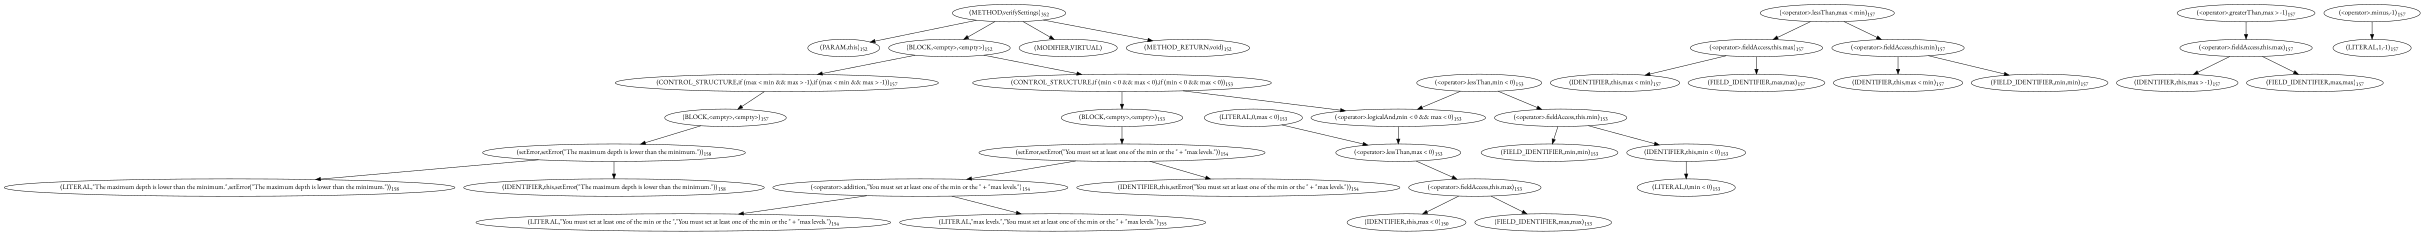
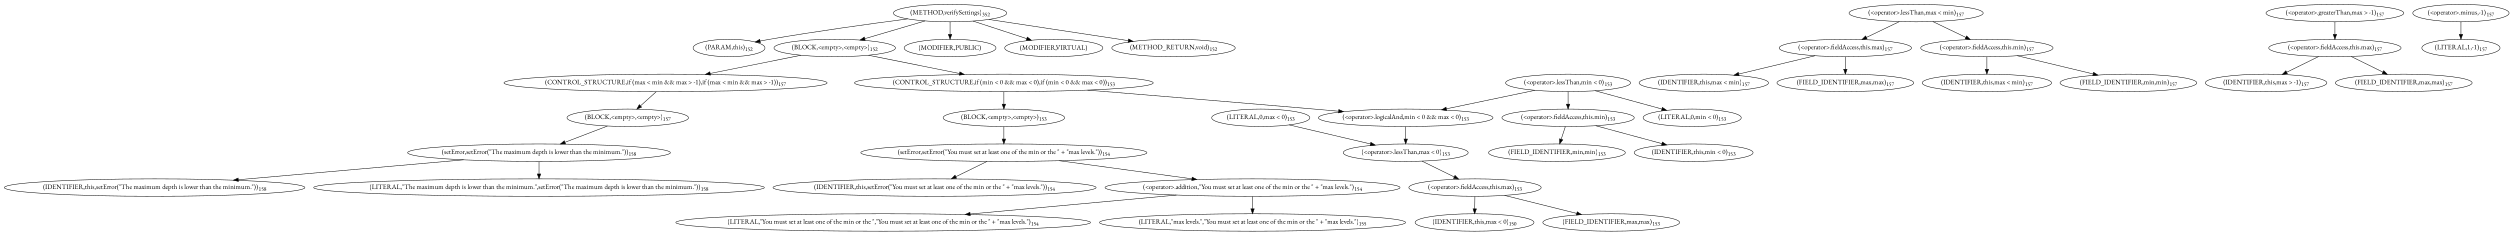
node "(MODIFIER,PUBLIC)": added
edge "(IDENTIFIER,this,min < 0)" -> "(LITERAL,0,min < 0)": now "(<operator>.lessThan,min < 0)" -> "(LITERAL,0,min < 0)"
